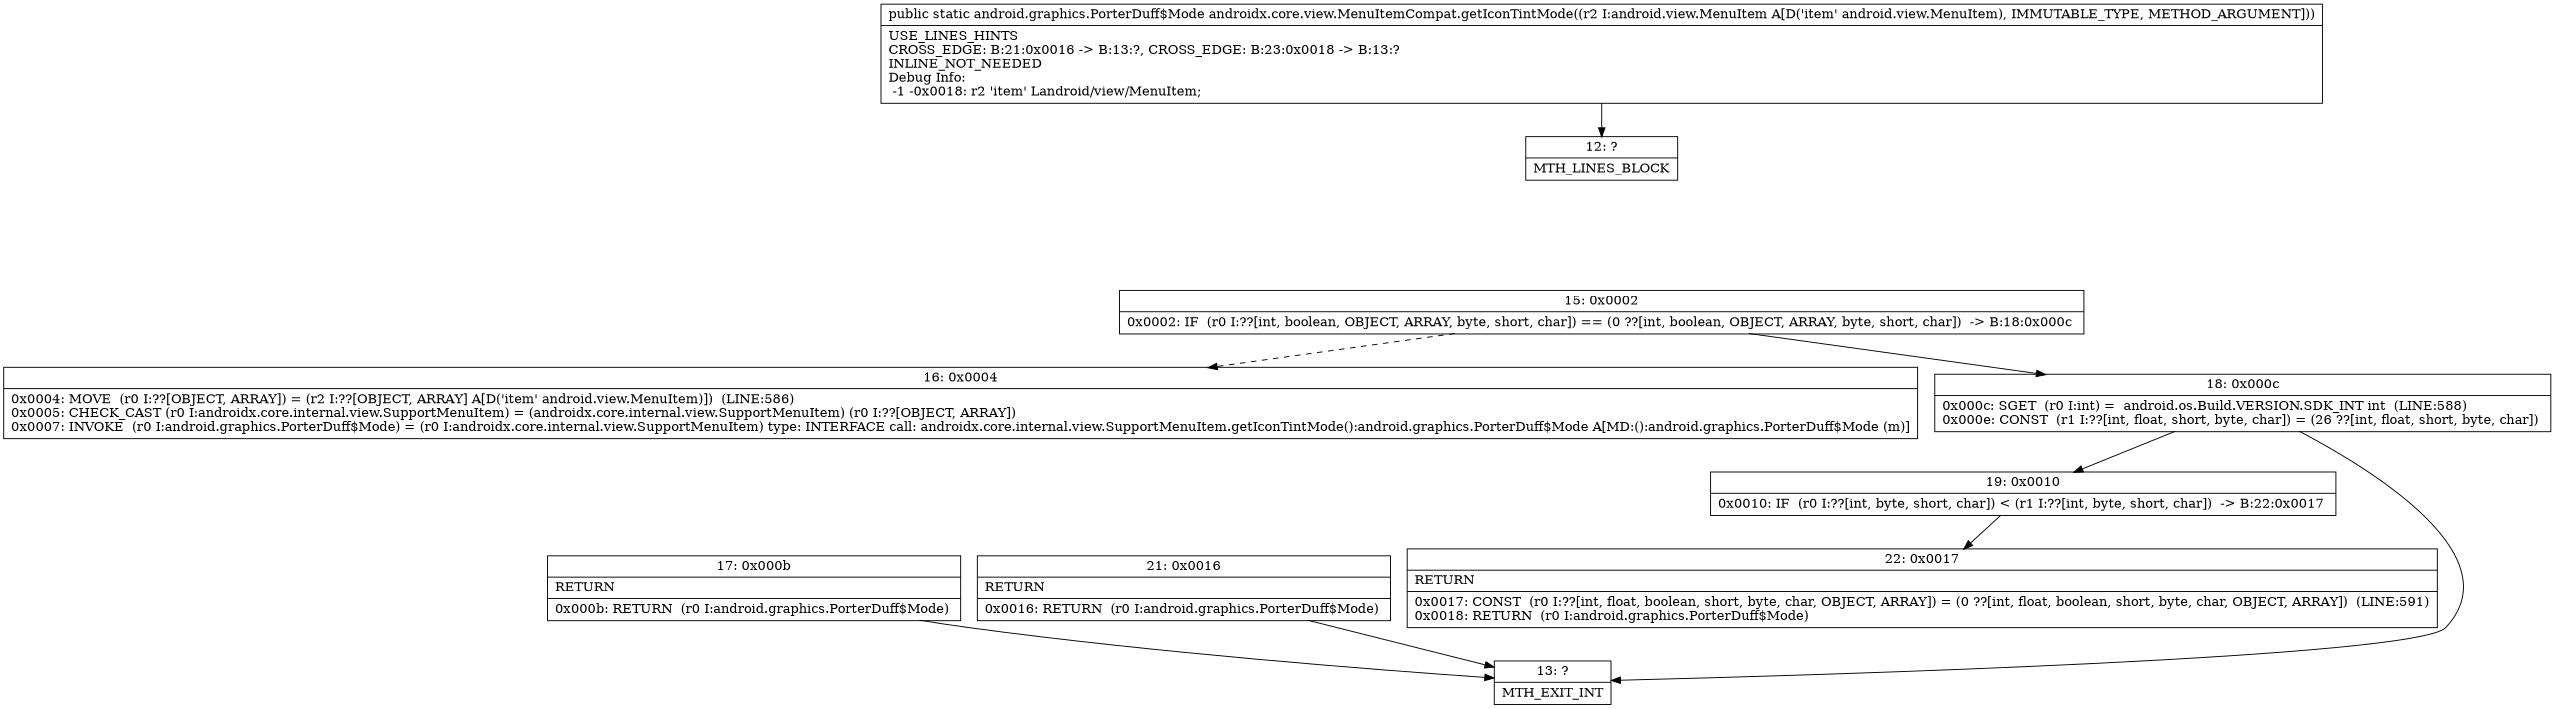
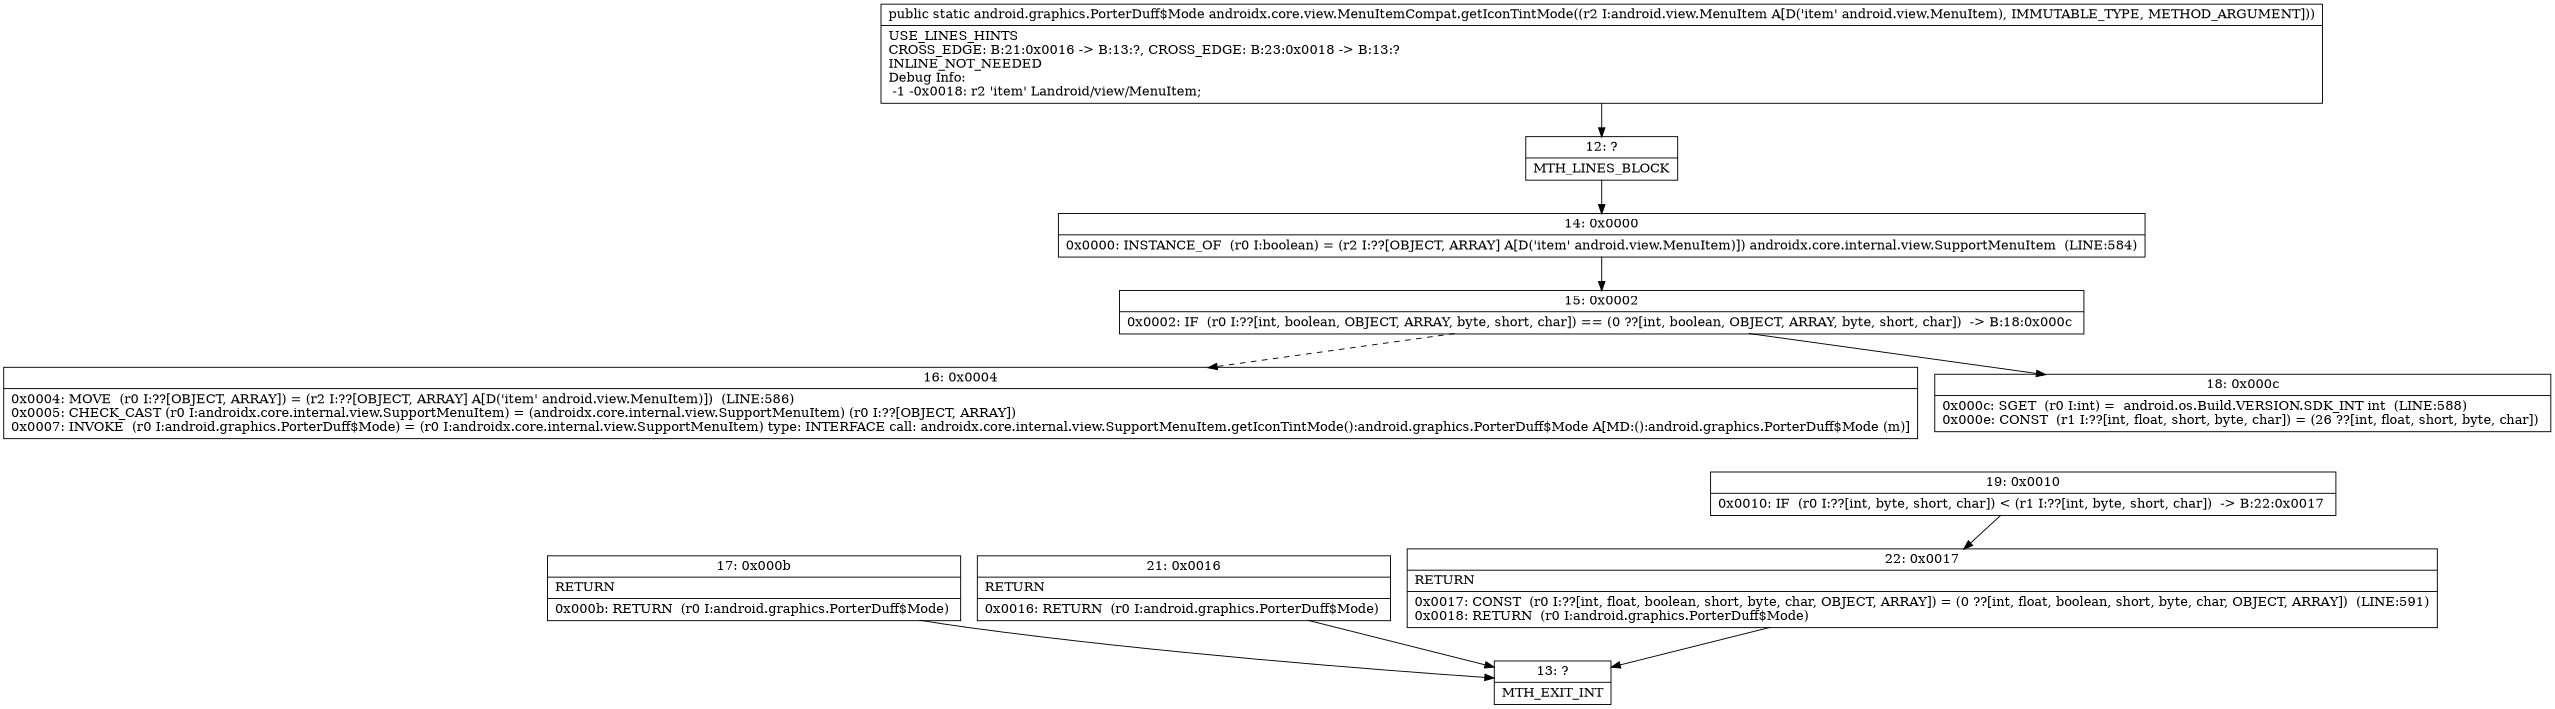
node "14: 0x0000": added
edge "18: 0x000c" -> "19: 0x0010": removed
edge "18: 0x000c" -> "13: ?": now "22: 0x0017" -> "13: ?"
